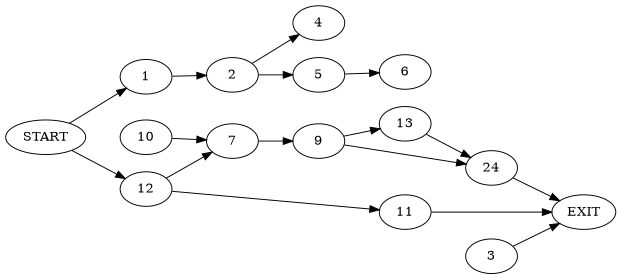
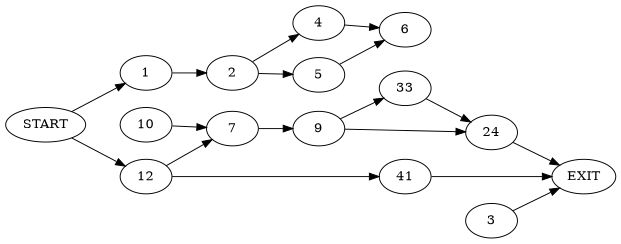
edge "4" -> "6": added
node "13": label "13" -> "33"
node "11": label "11" -> "41"
